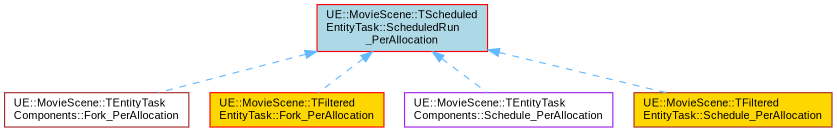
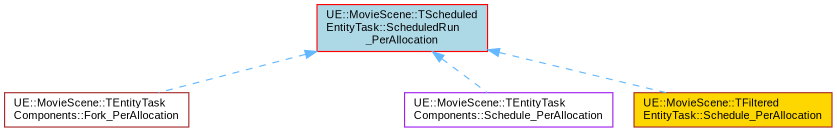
node "UE::MovieScene::TFiltered EntityTask::Fork_PerAllocation": removed
